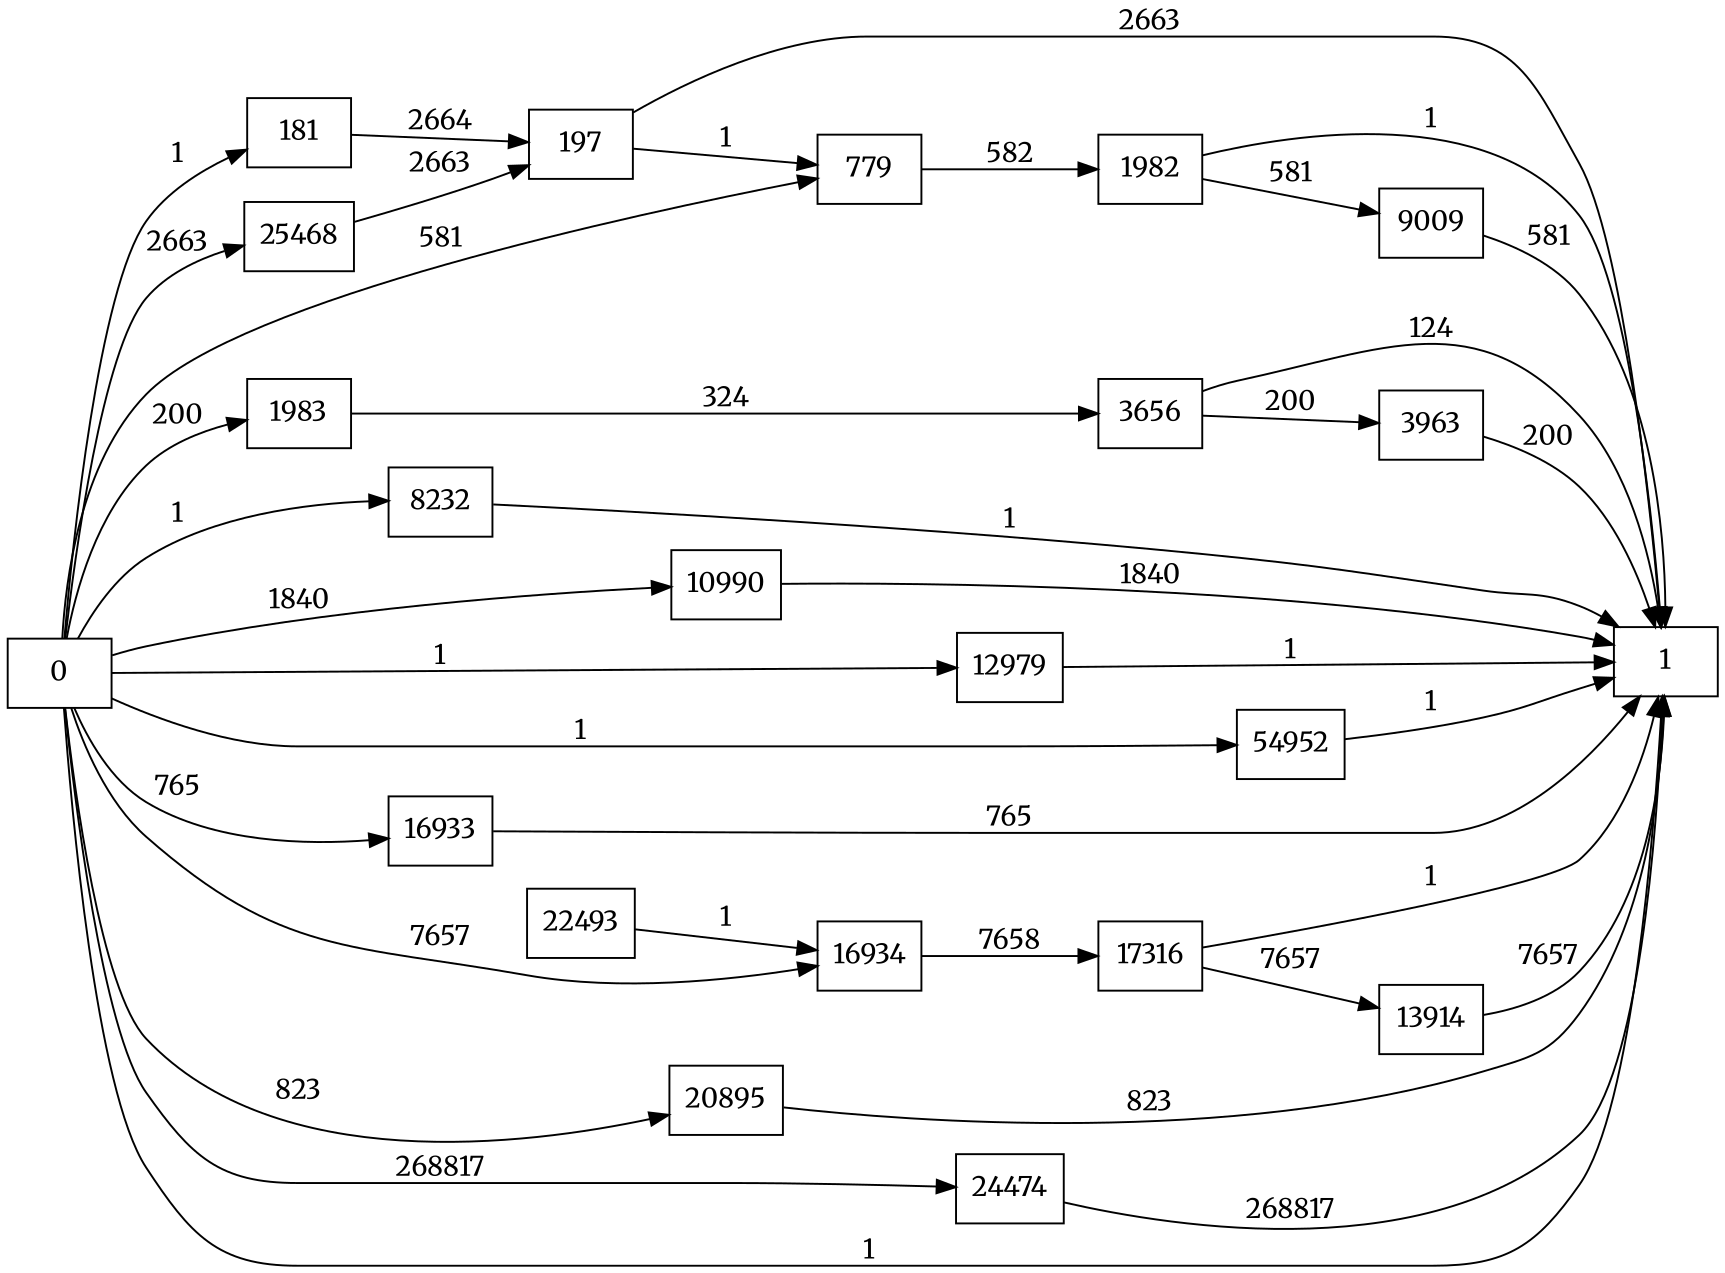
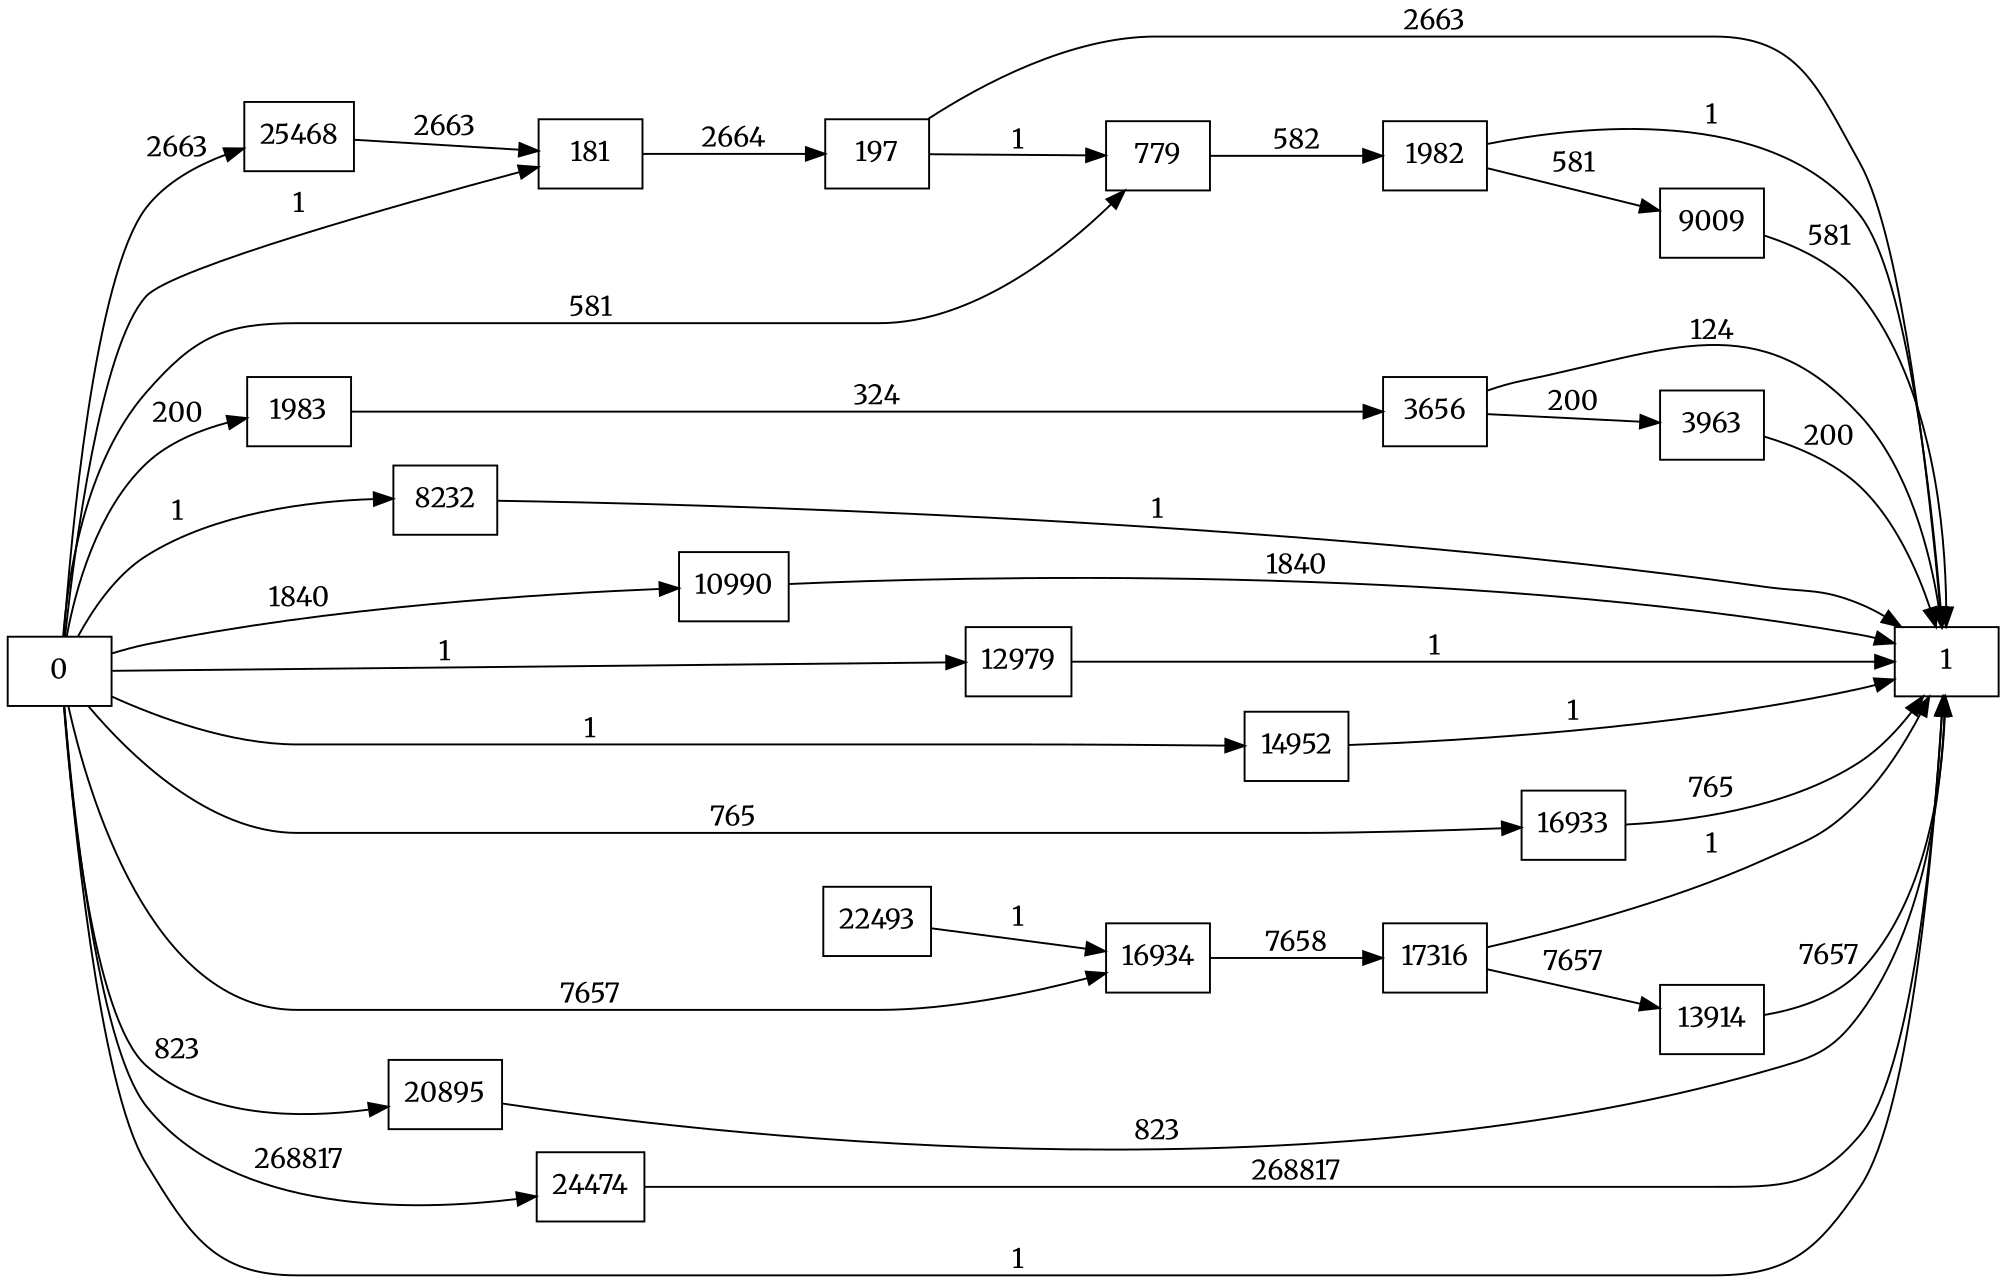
edge "25468" -> "197": now "25468" -> "181"
node "54952": label "54952" -> "14952"
